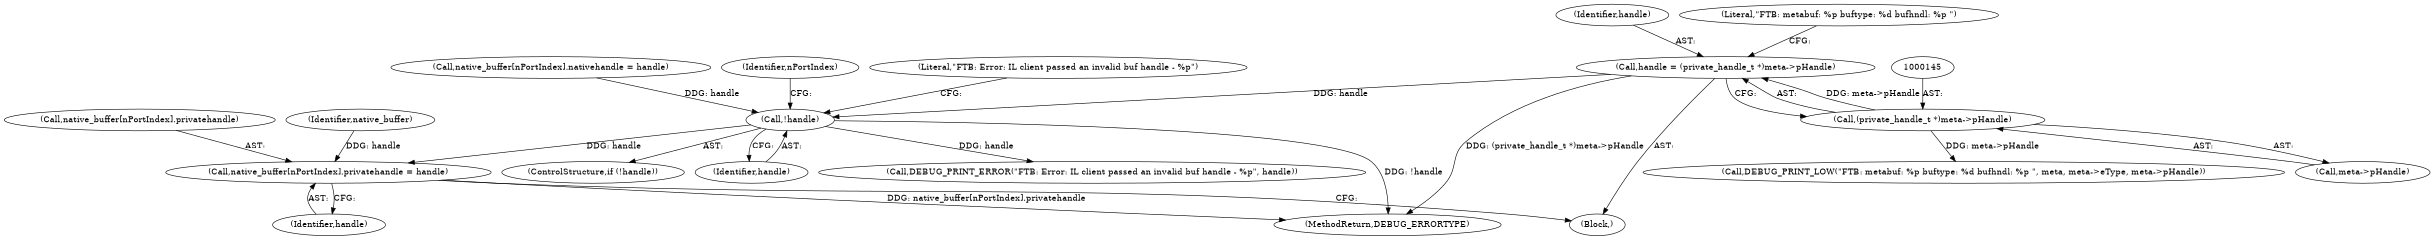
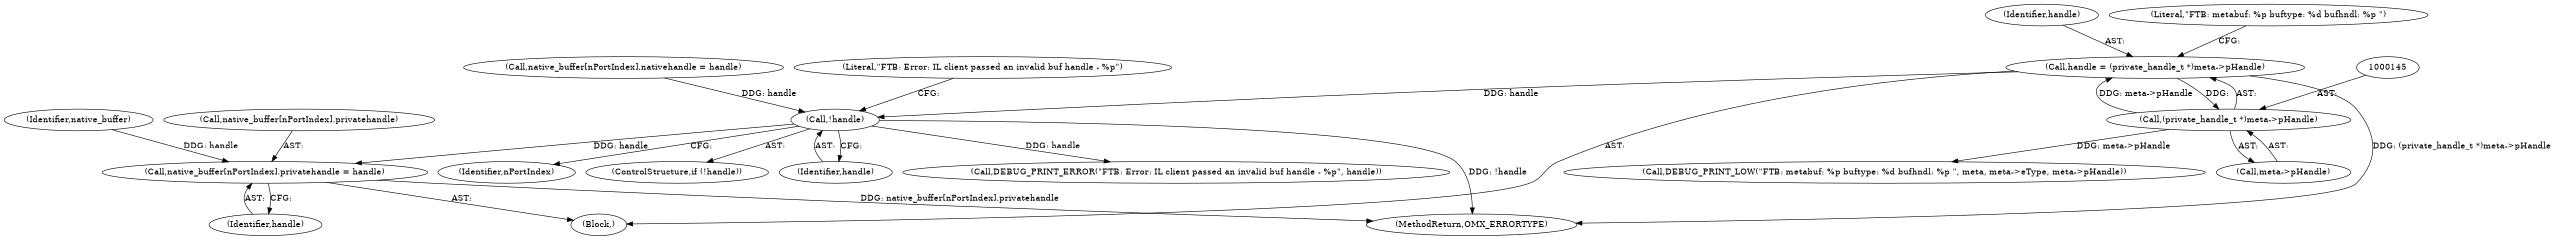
edge "(Identifier,nPortIndex)" -> "(Call,!handle)": reversed
edge "(Call,handle = (private_handle_t *)meta->pHandle)" -> "(Call,(private_handle_t *)meta->pHandle)": label "CFG: " -> "DDG: "
edge "(Call,native_buffer[nPortIndex].privatehandle = handle)" -> "(Block,)": label "CFG: " -> "AST: "
node "(MethodReturn,DEBUG_ERRORTYPE)": label "(MethodReturn,DEBUG_ERRORTYPE)" -> "(MethodReturn,OMX_ERRORTYPE)"
